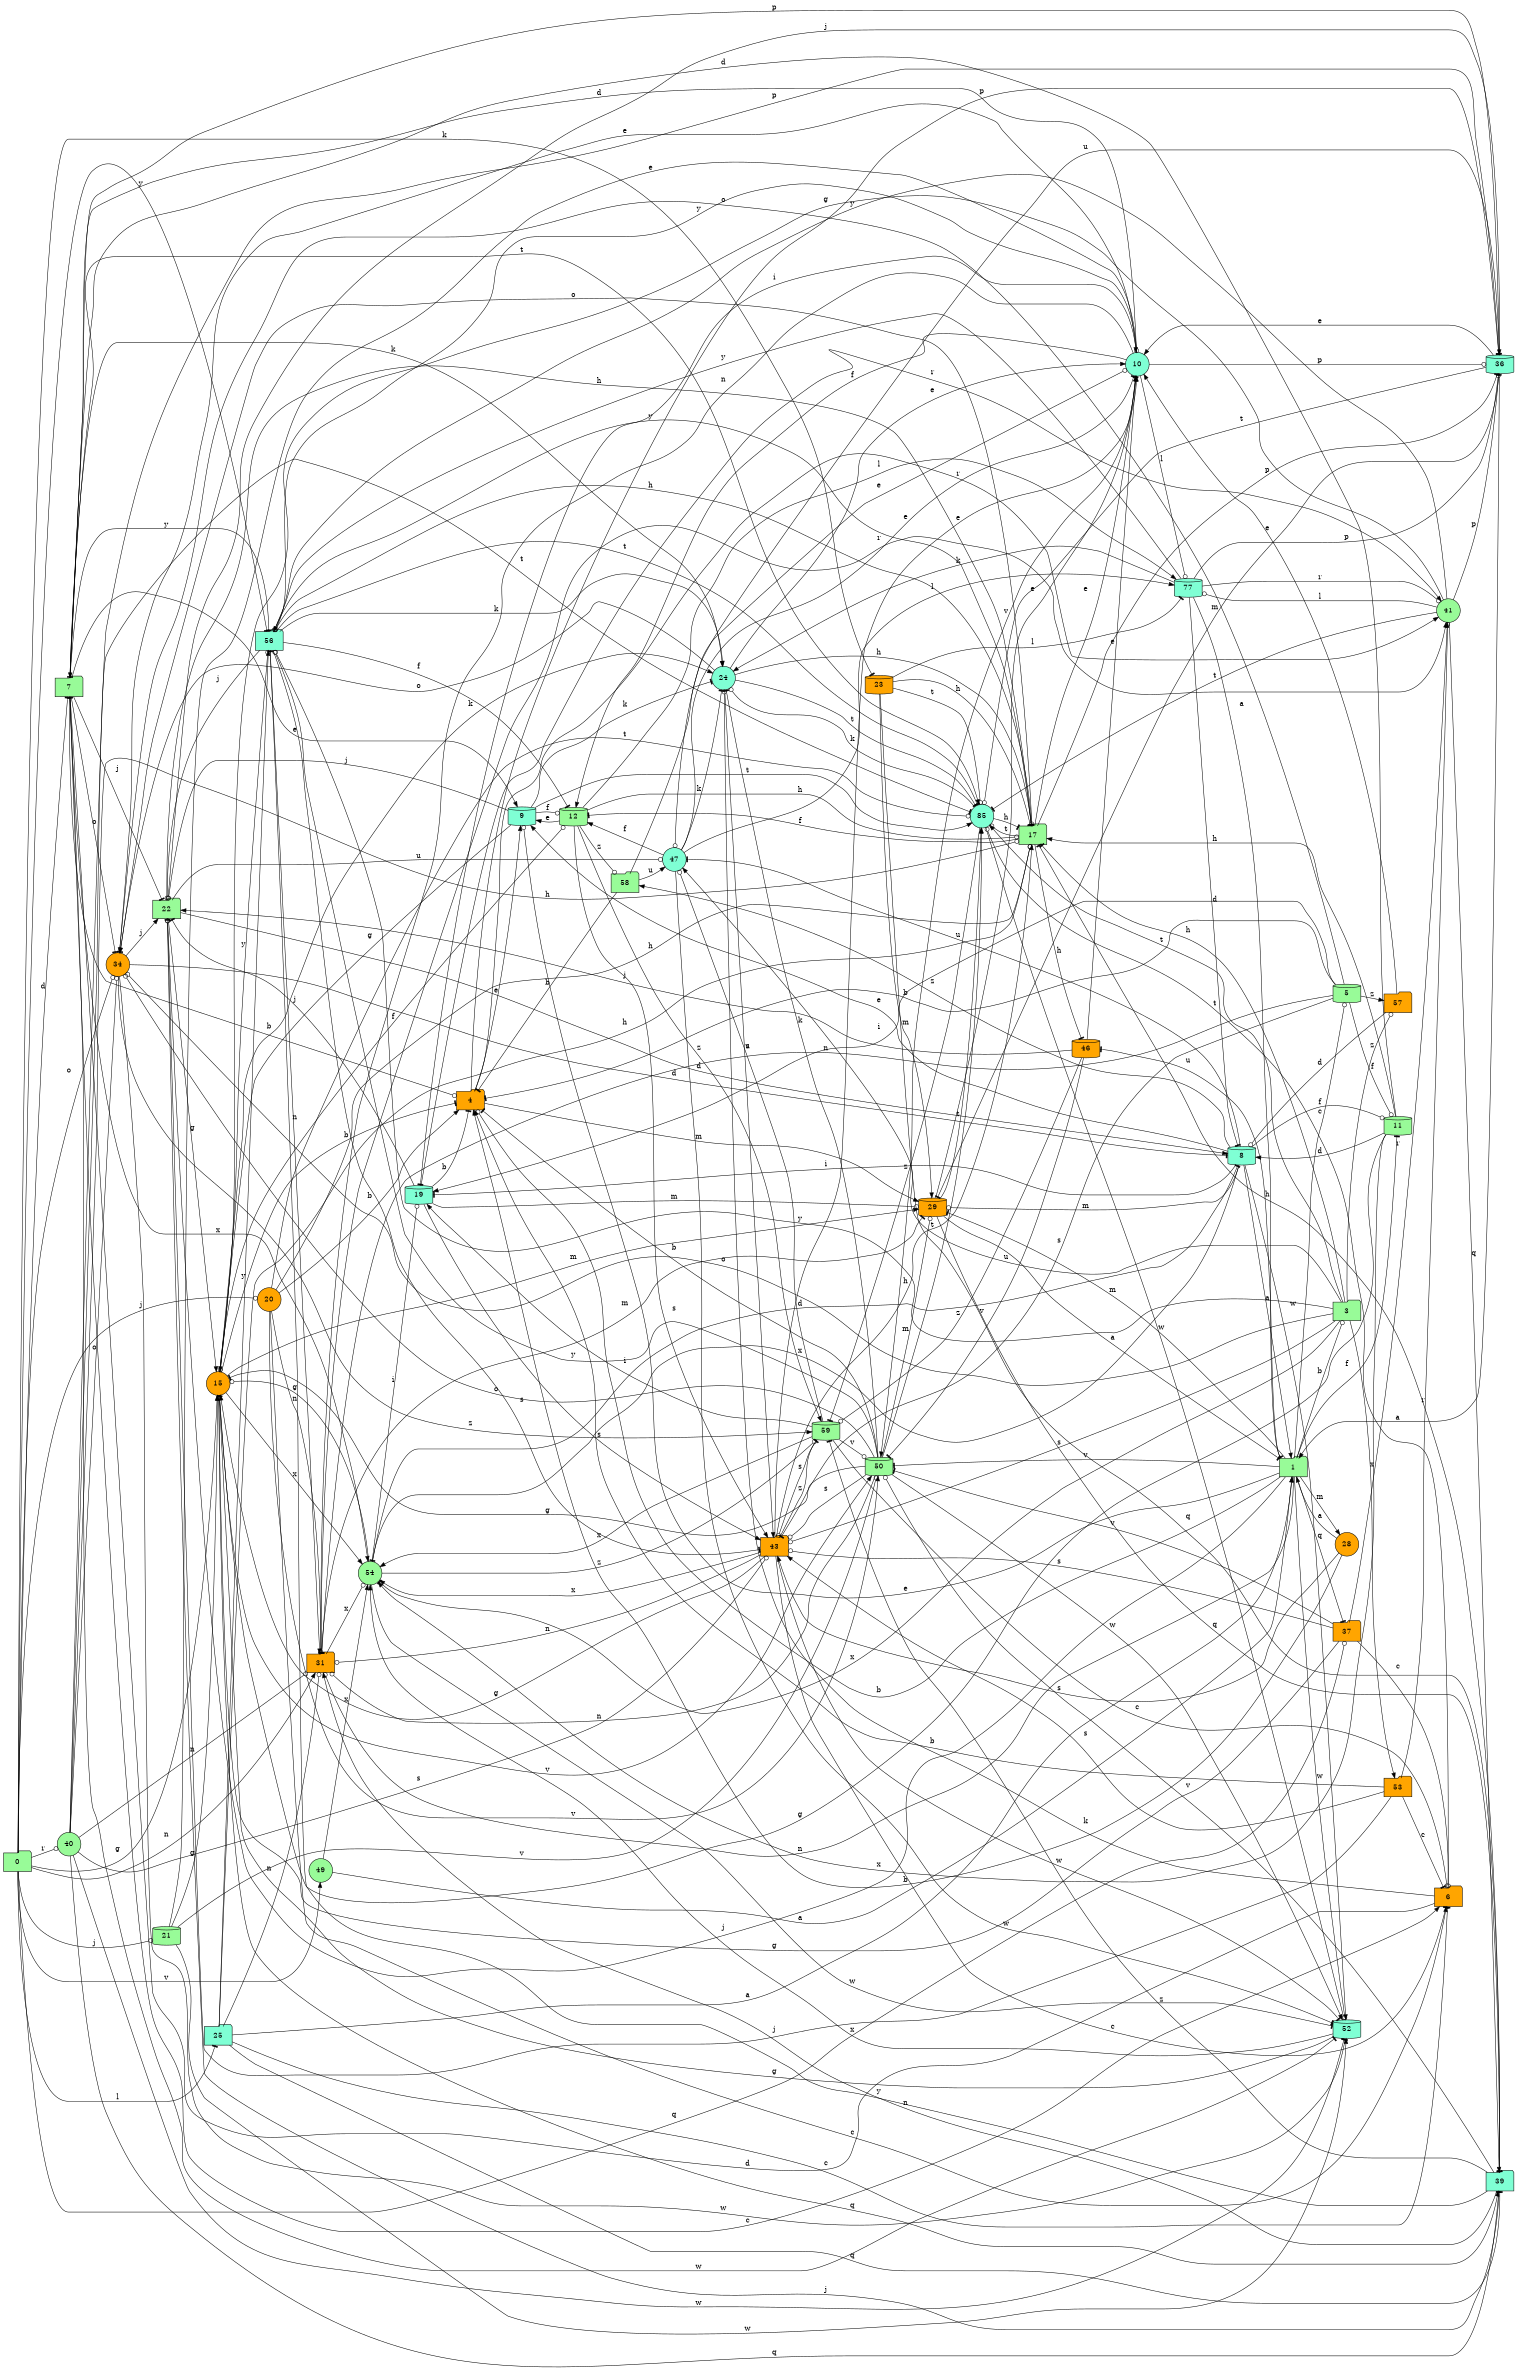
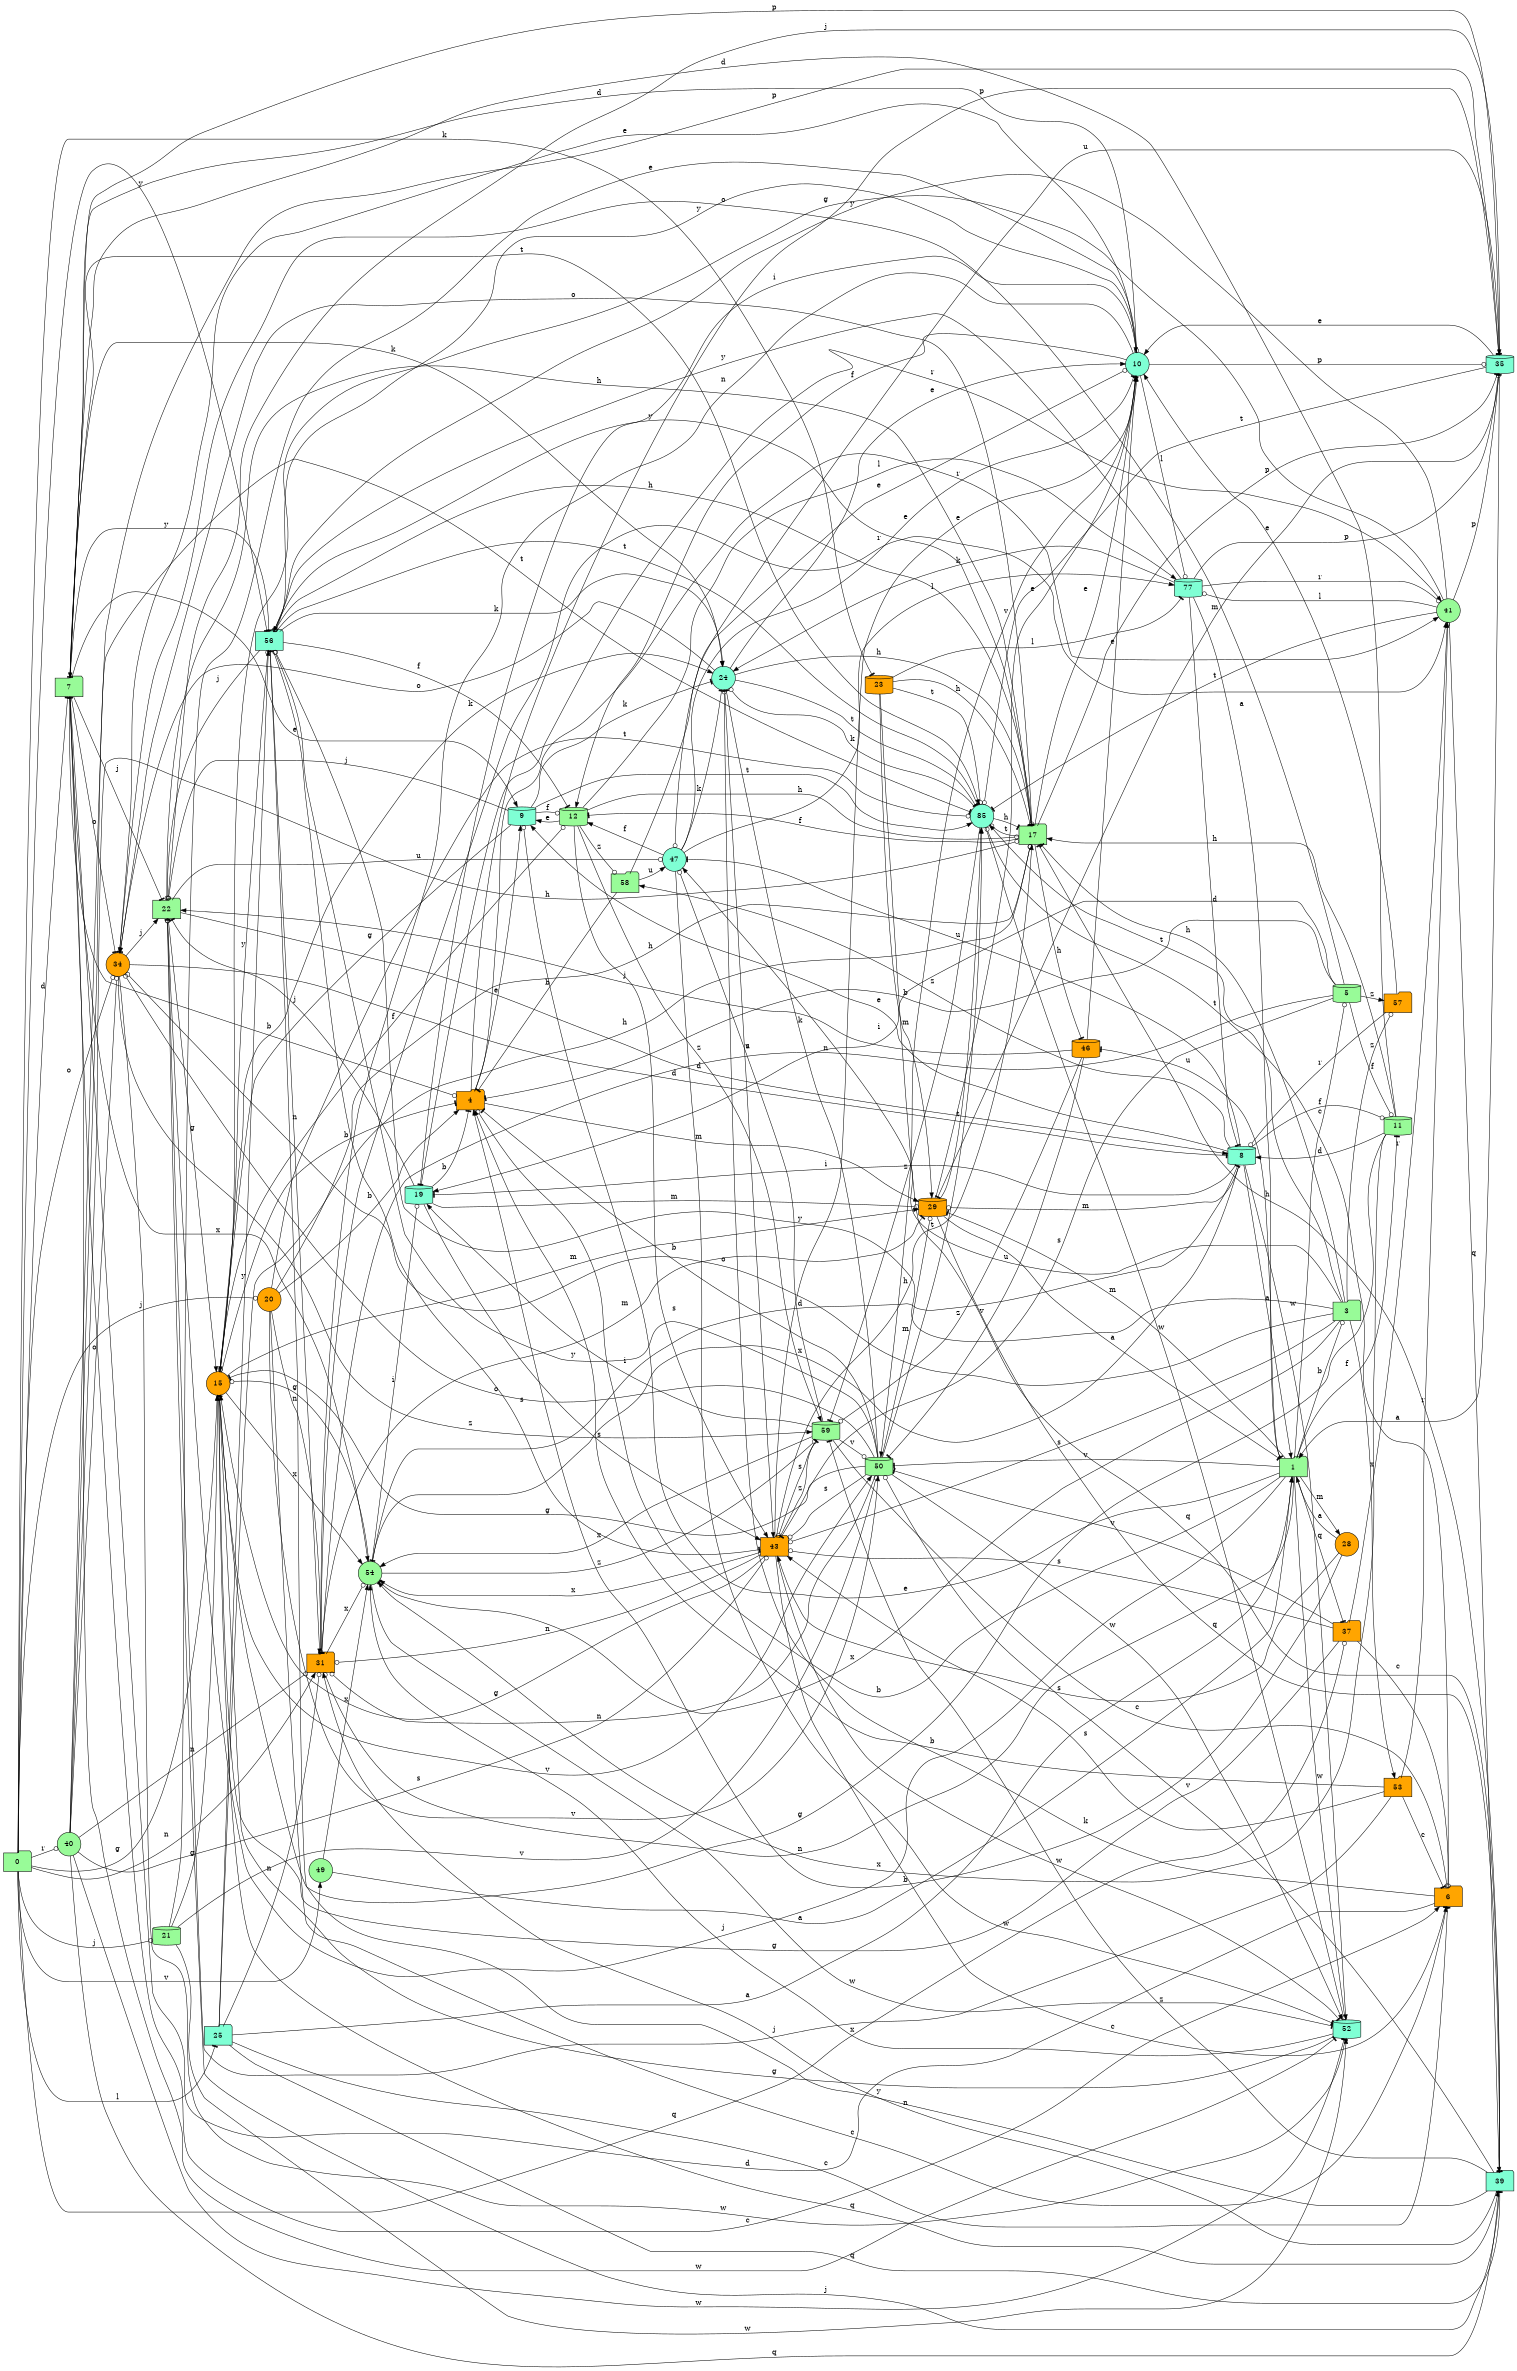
node "36": label "36" -> "35"
edge "57" -> "8": label "d" -> "r"
